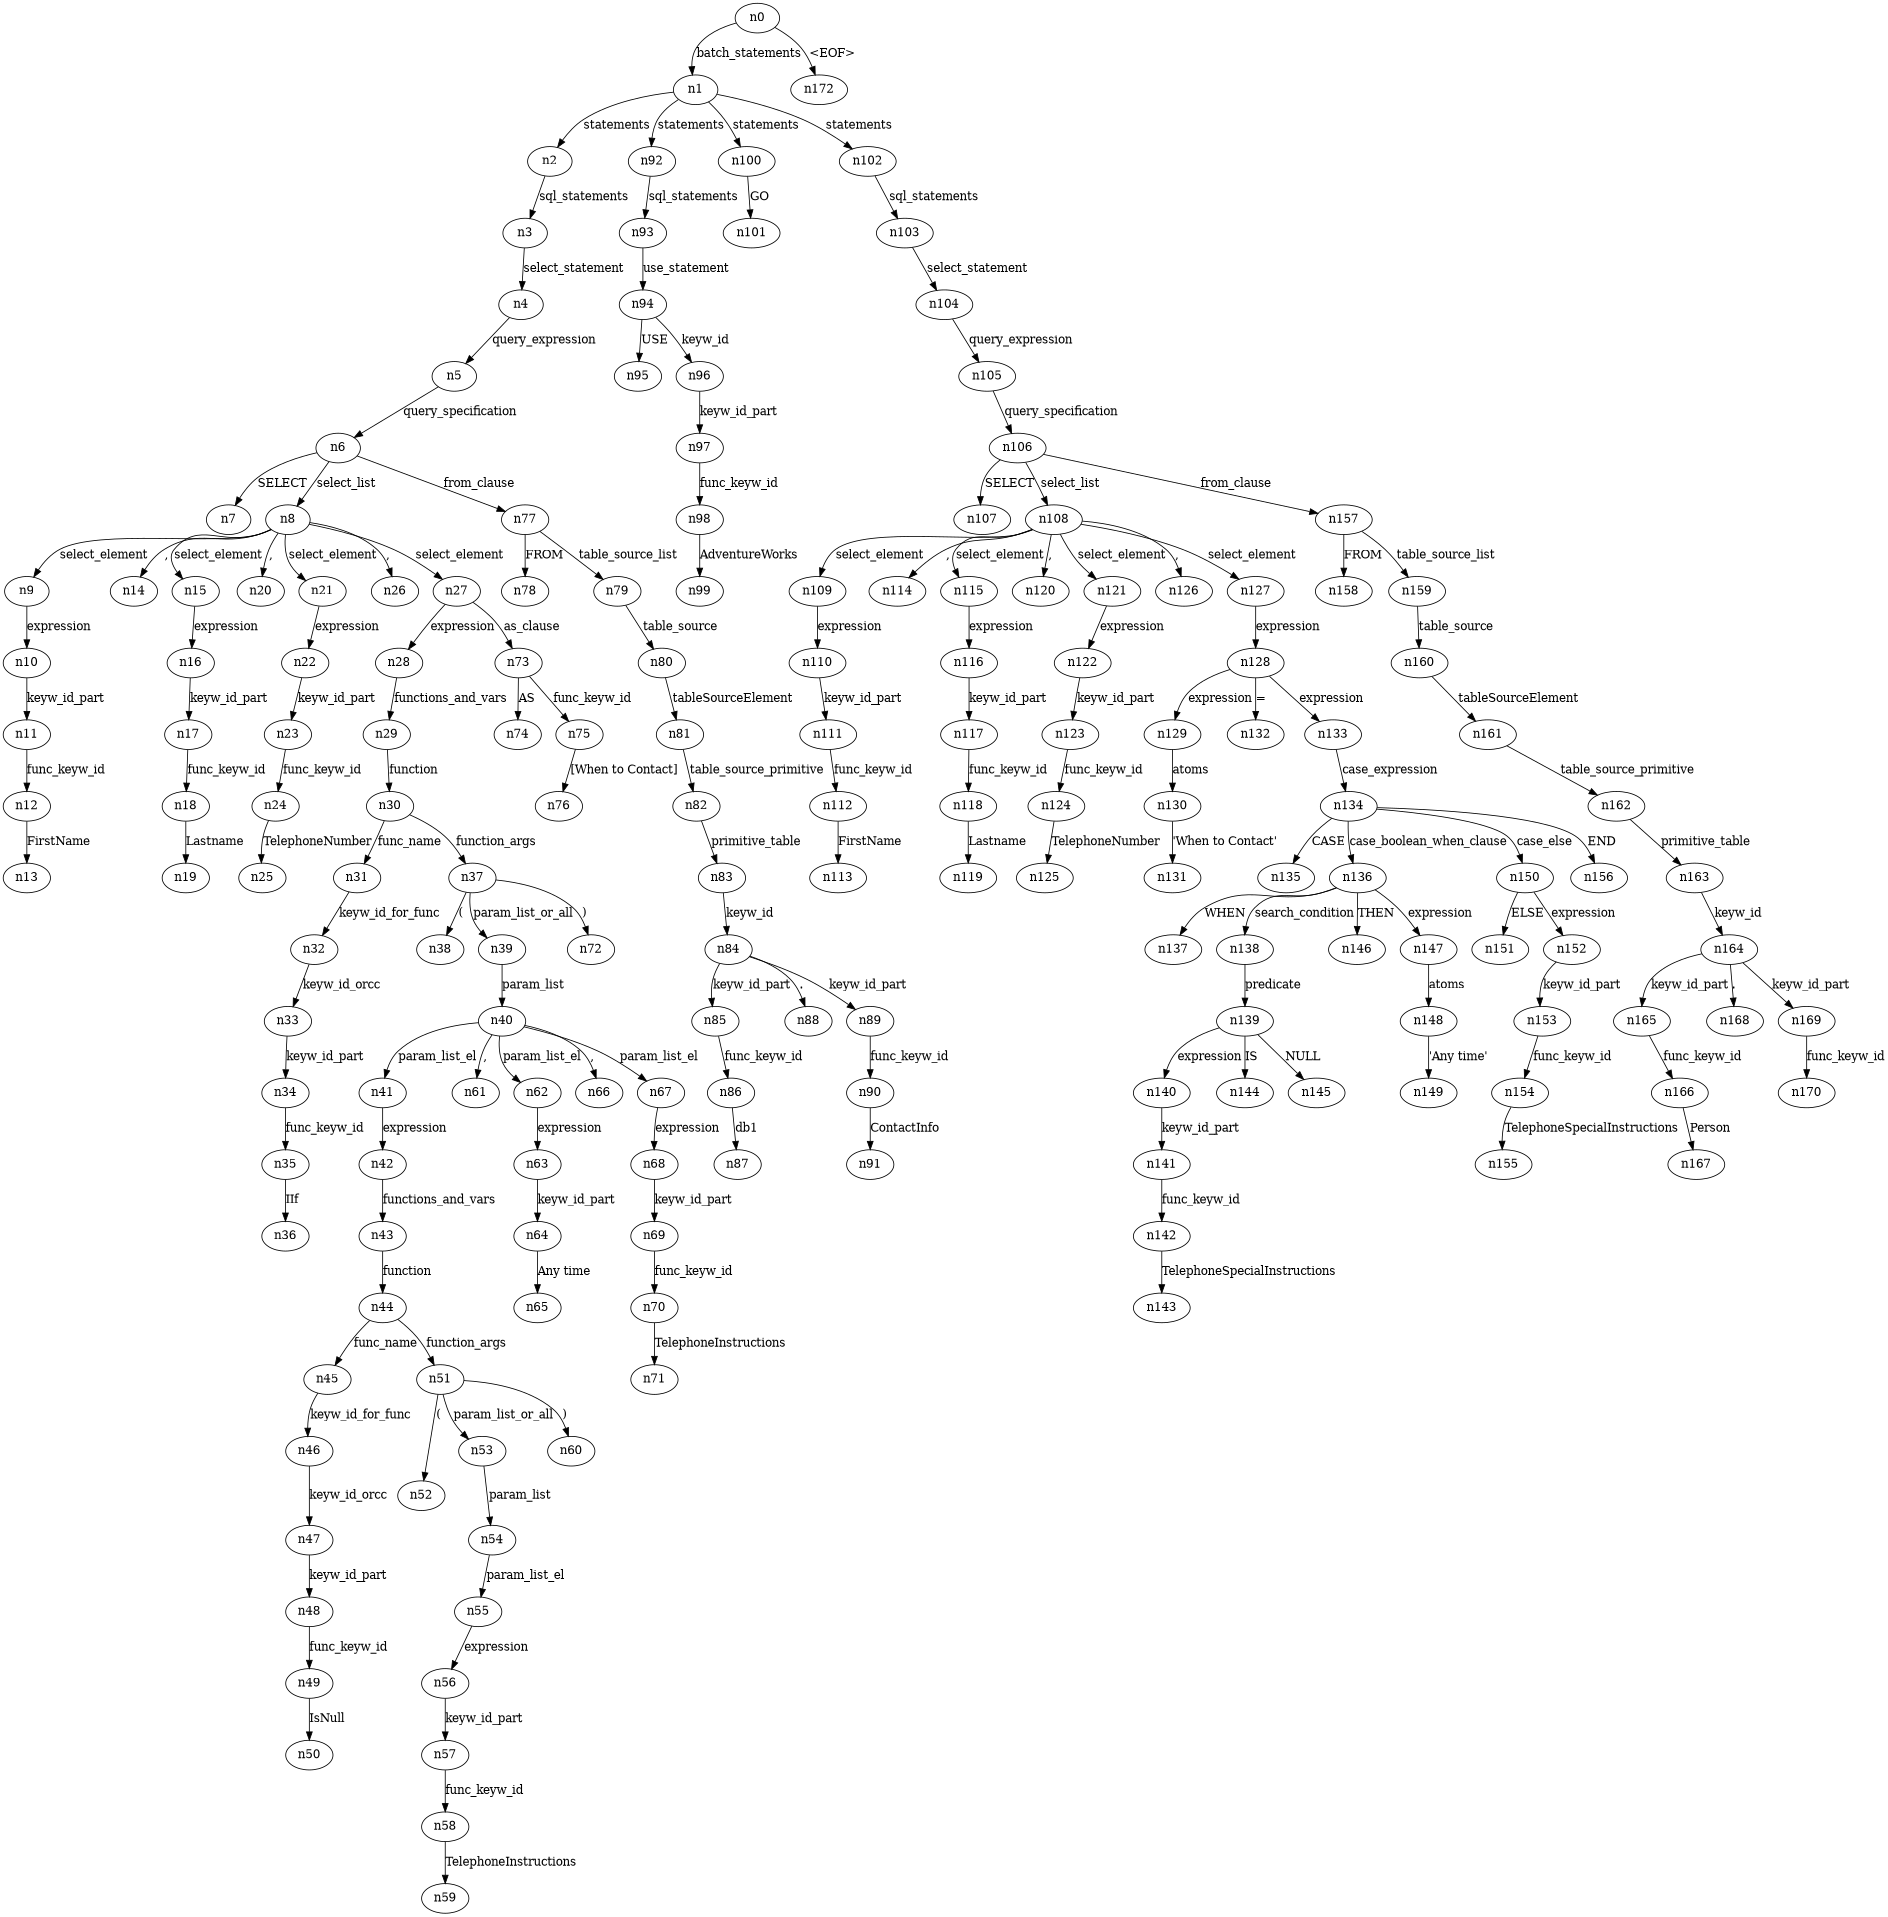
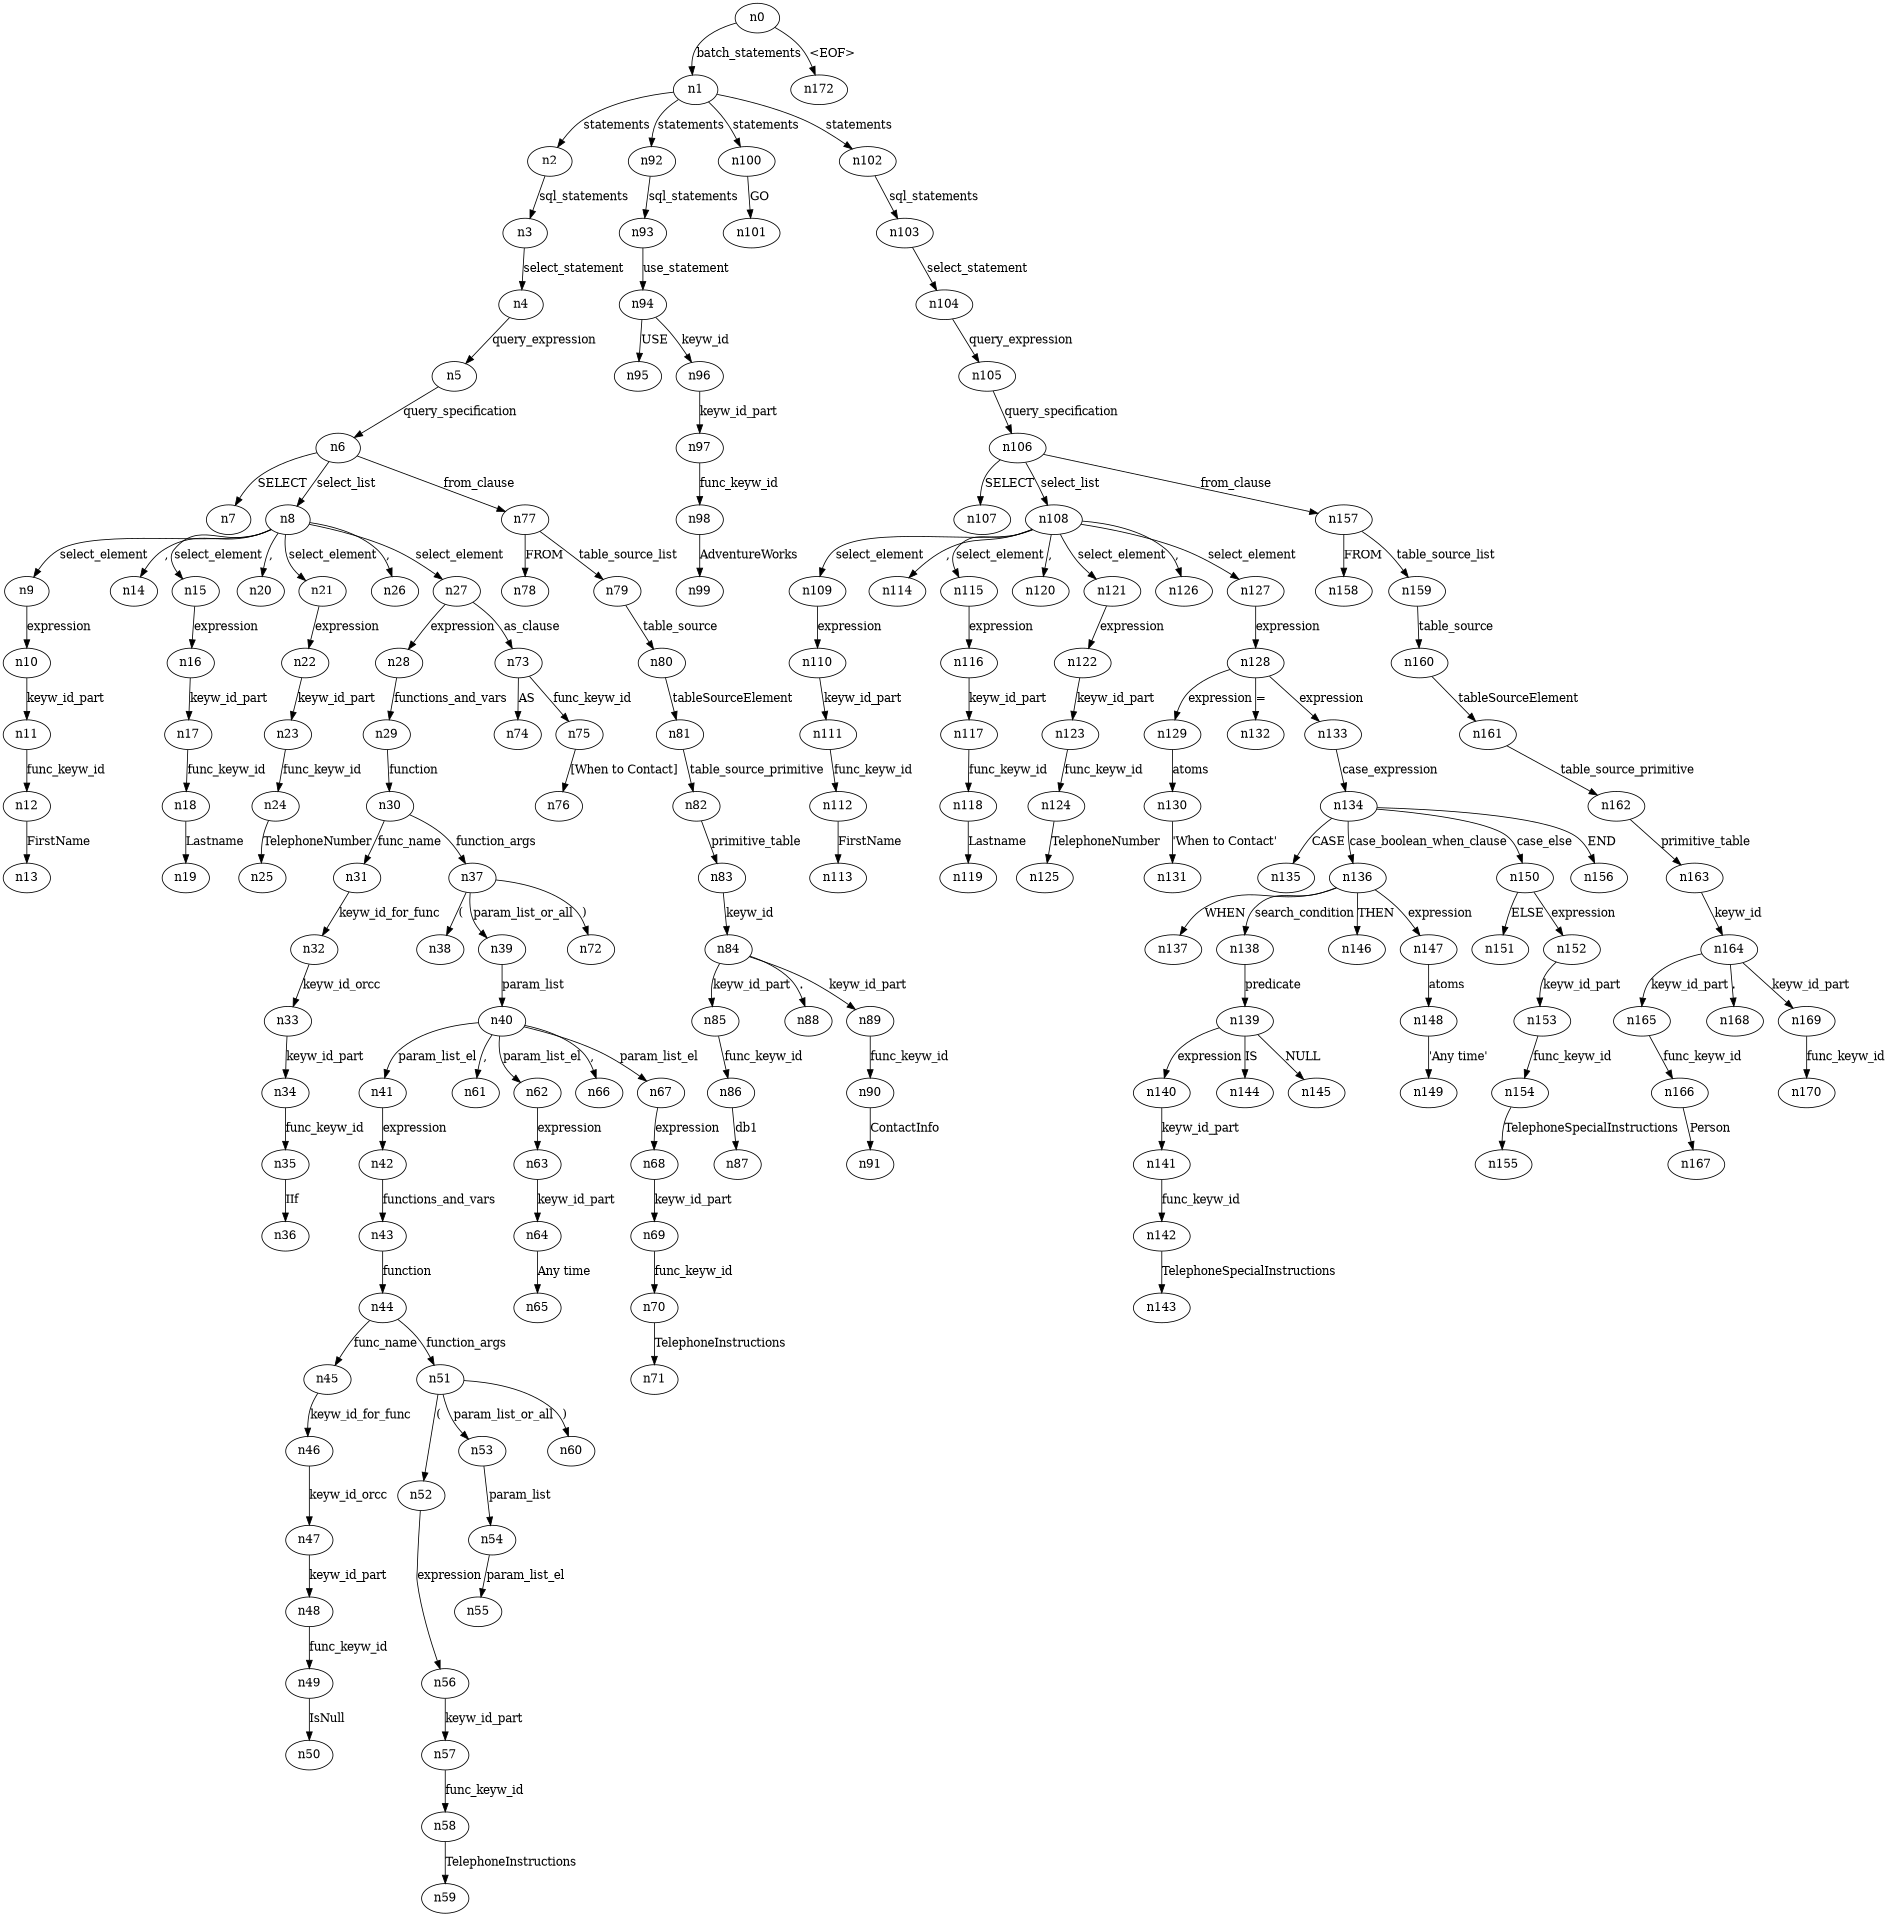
edge "n55" -> "n56": now "n52" -> "n56"
